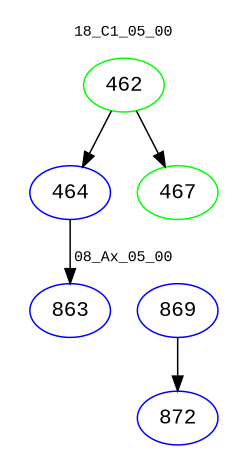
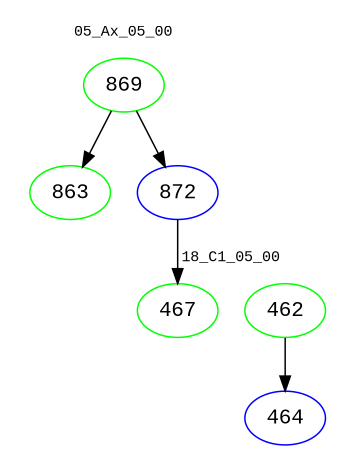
edge "462" -> "467": now "872" -> "467"
edge "464" -> "863": now "869" -> "863"
cluster "08_Ax_05_00": label "08_Ax_05_00" -> "05_Ax_05_00"
node "863": color blue -> green
node "869": color blue -> green
